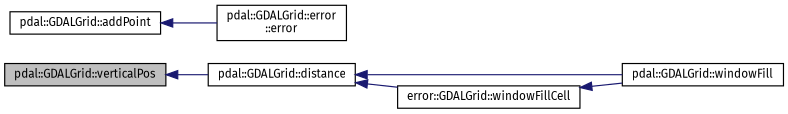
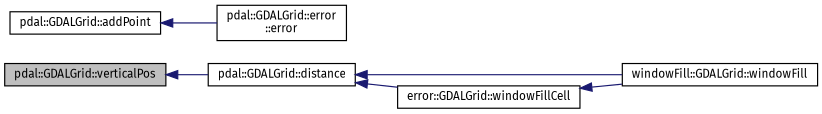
node "pdal::GDALGrid::windowFill": label "pdal::GDALGrid::windowFill" -> "windowFill::GDALGrid::windowFill"
